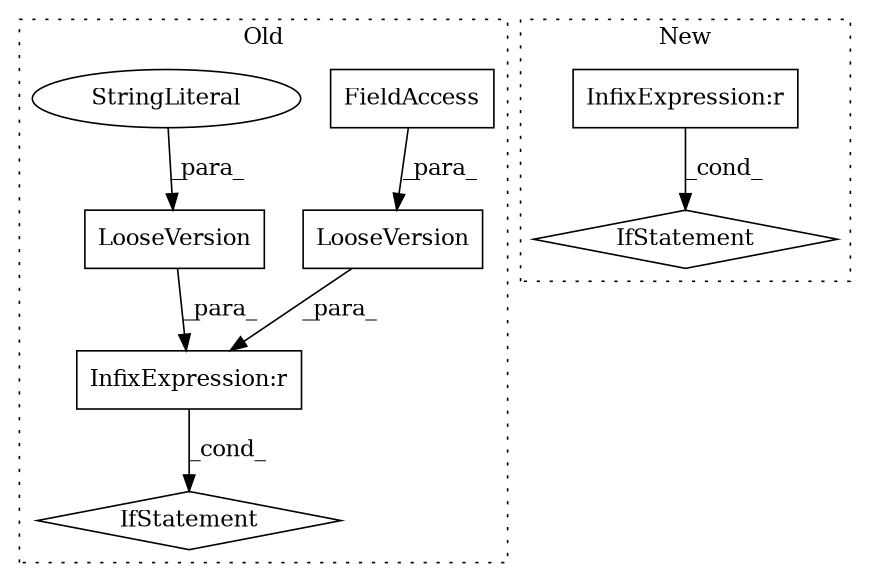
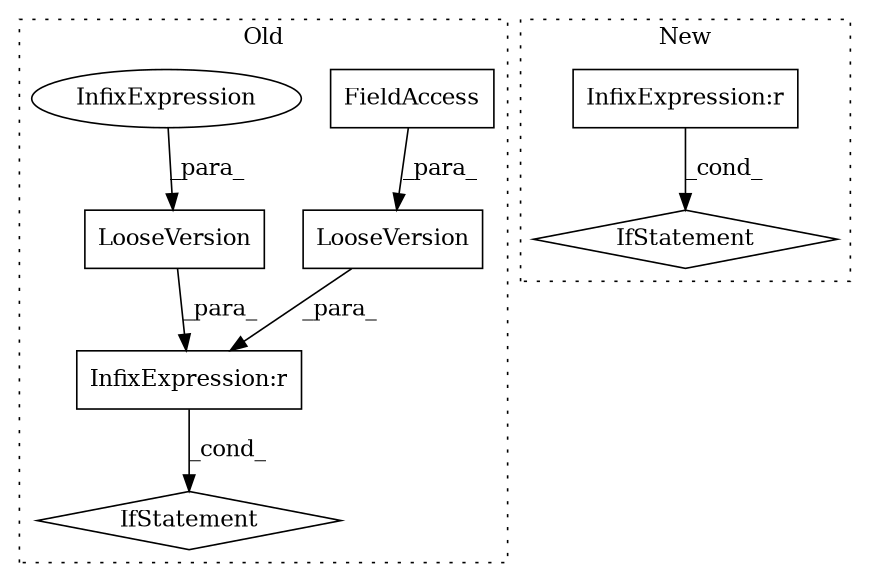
node "StringLiteral": label "StringLiteral" -> "InfixExpression"
